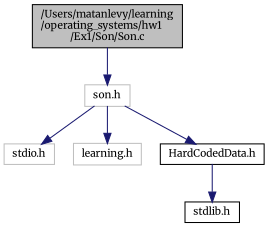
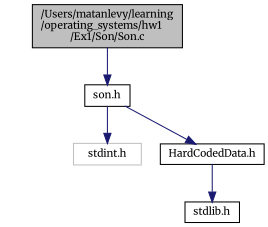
node "son.h": color grey75 -> black
node "stdio.h": removed
node "learning.h": label "learning.h" -> "stdint.h"
